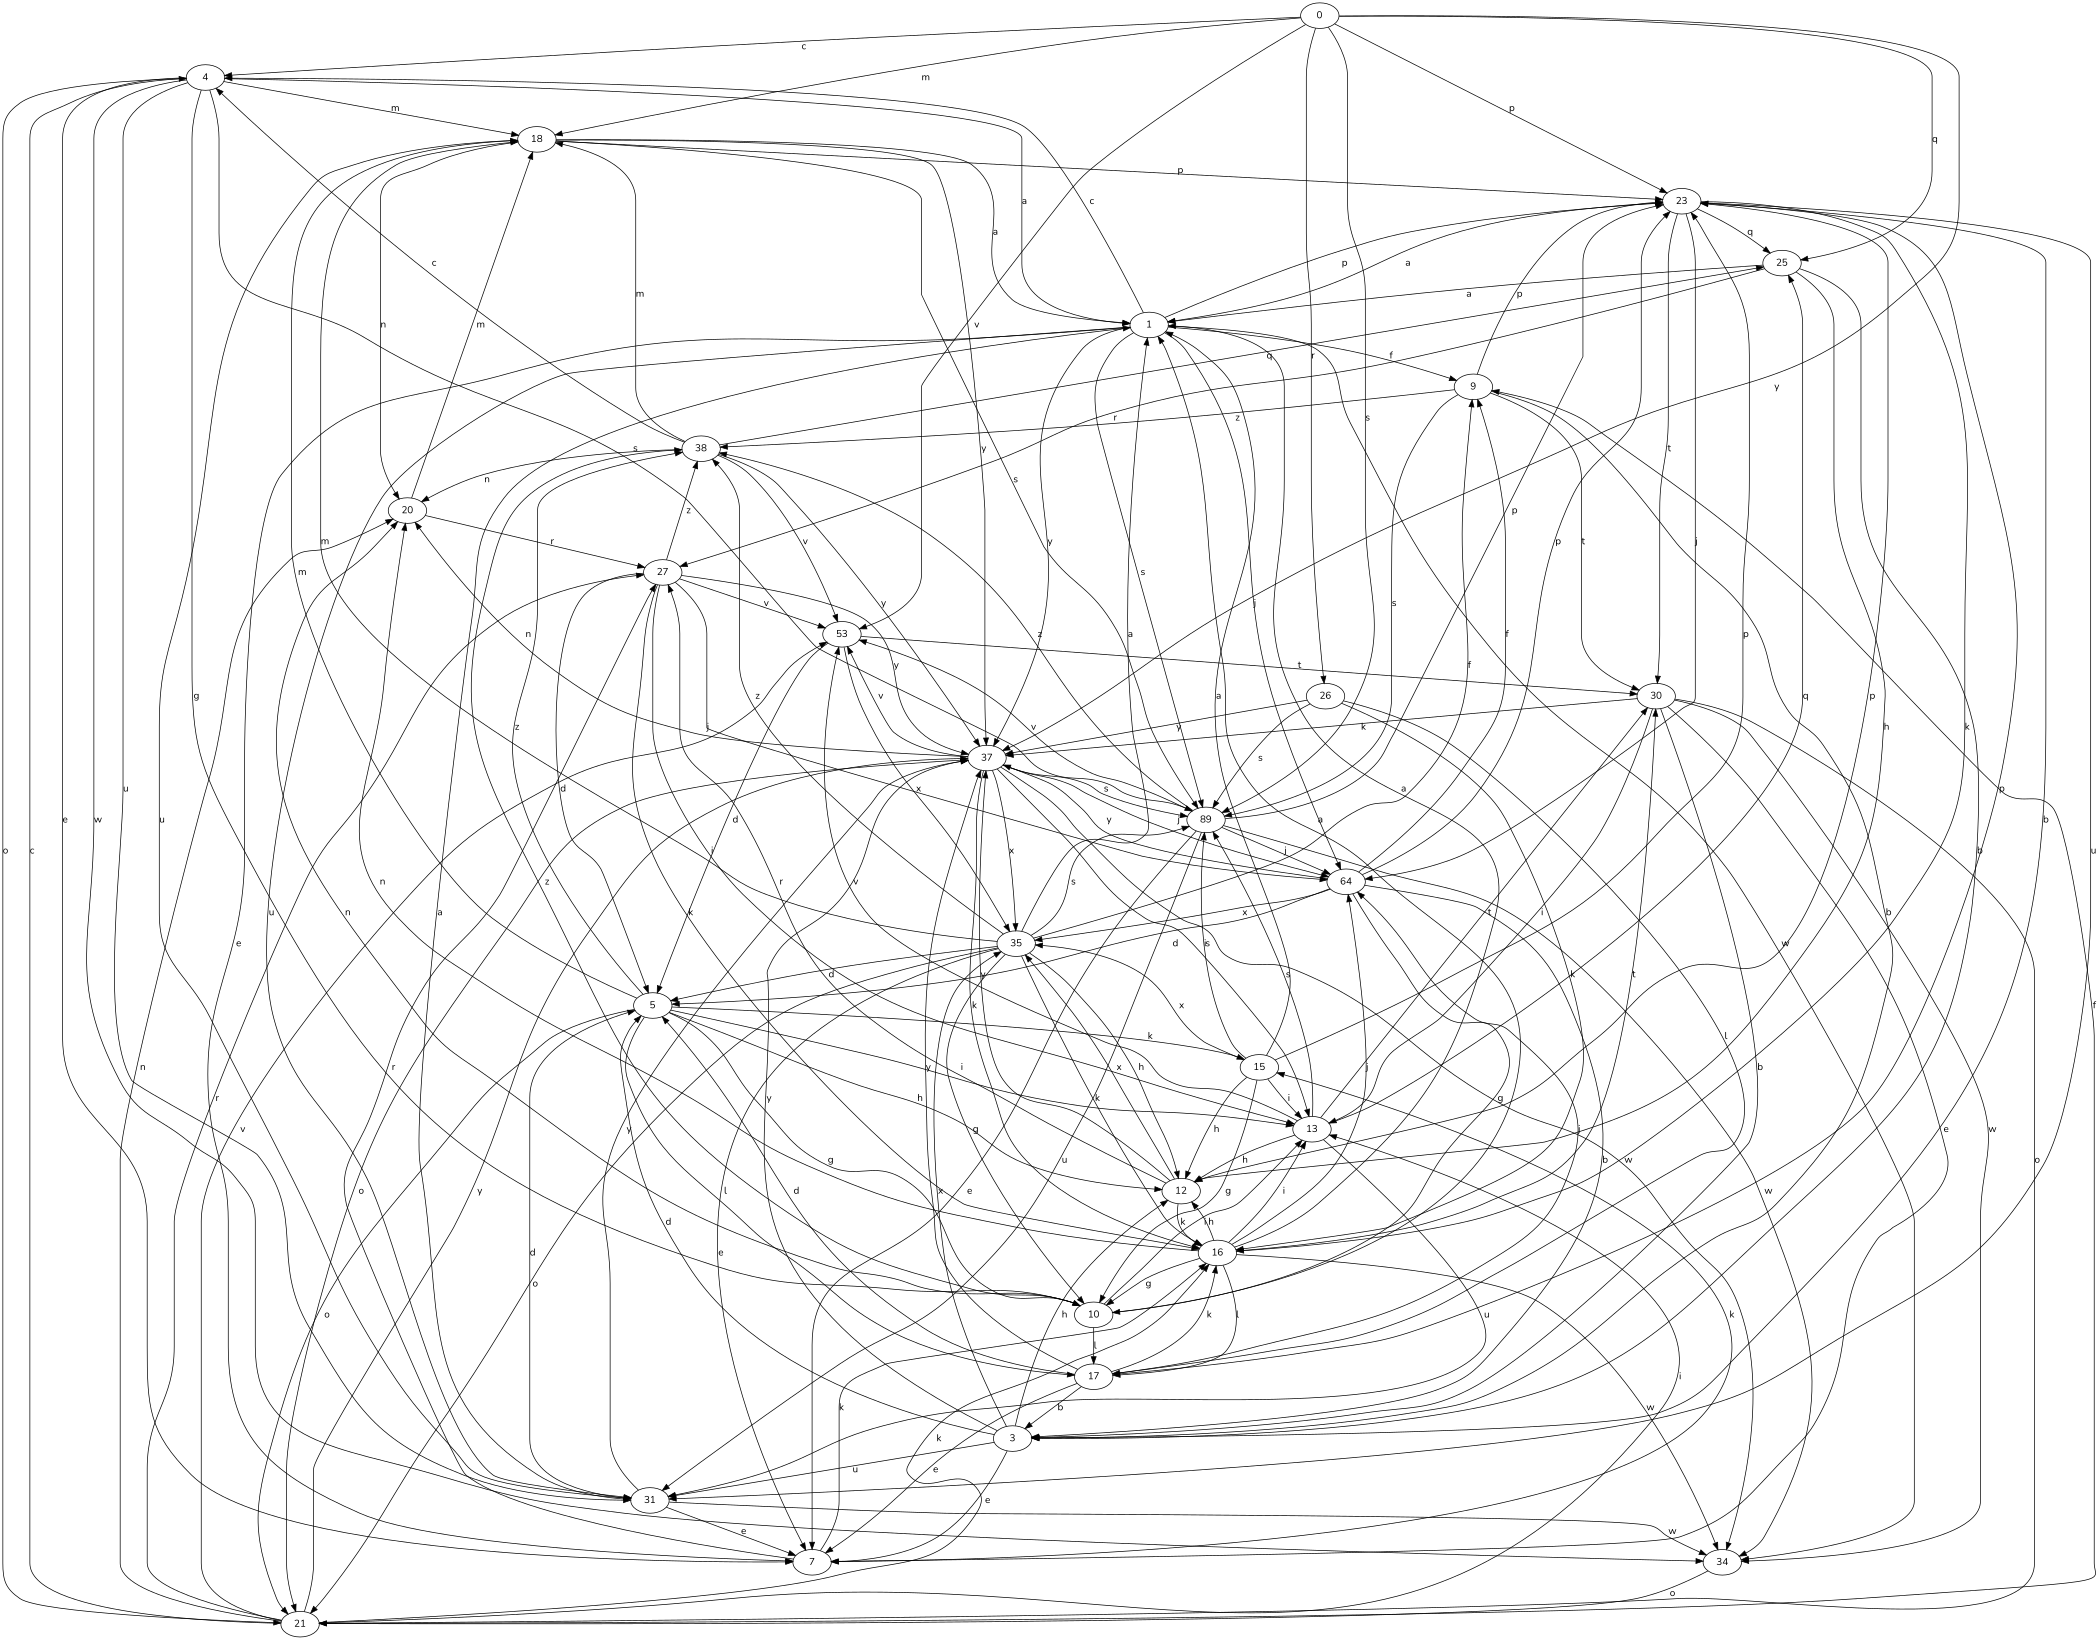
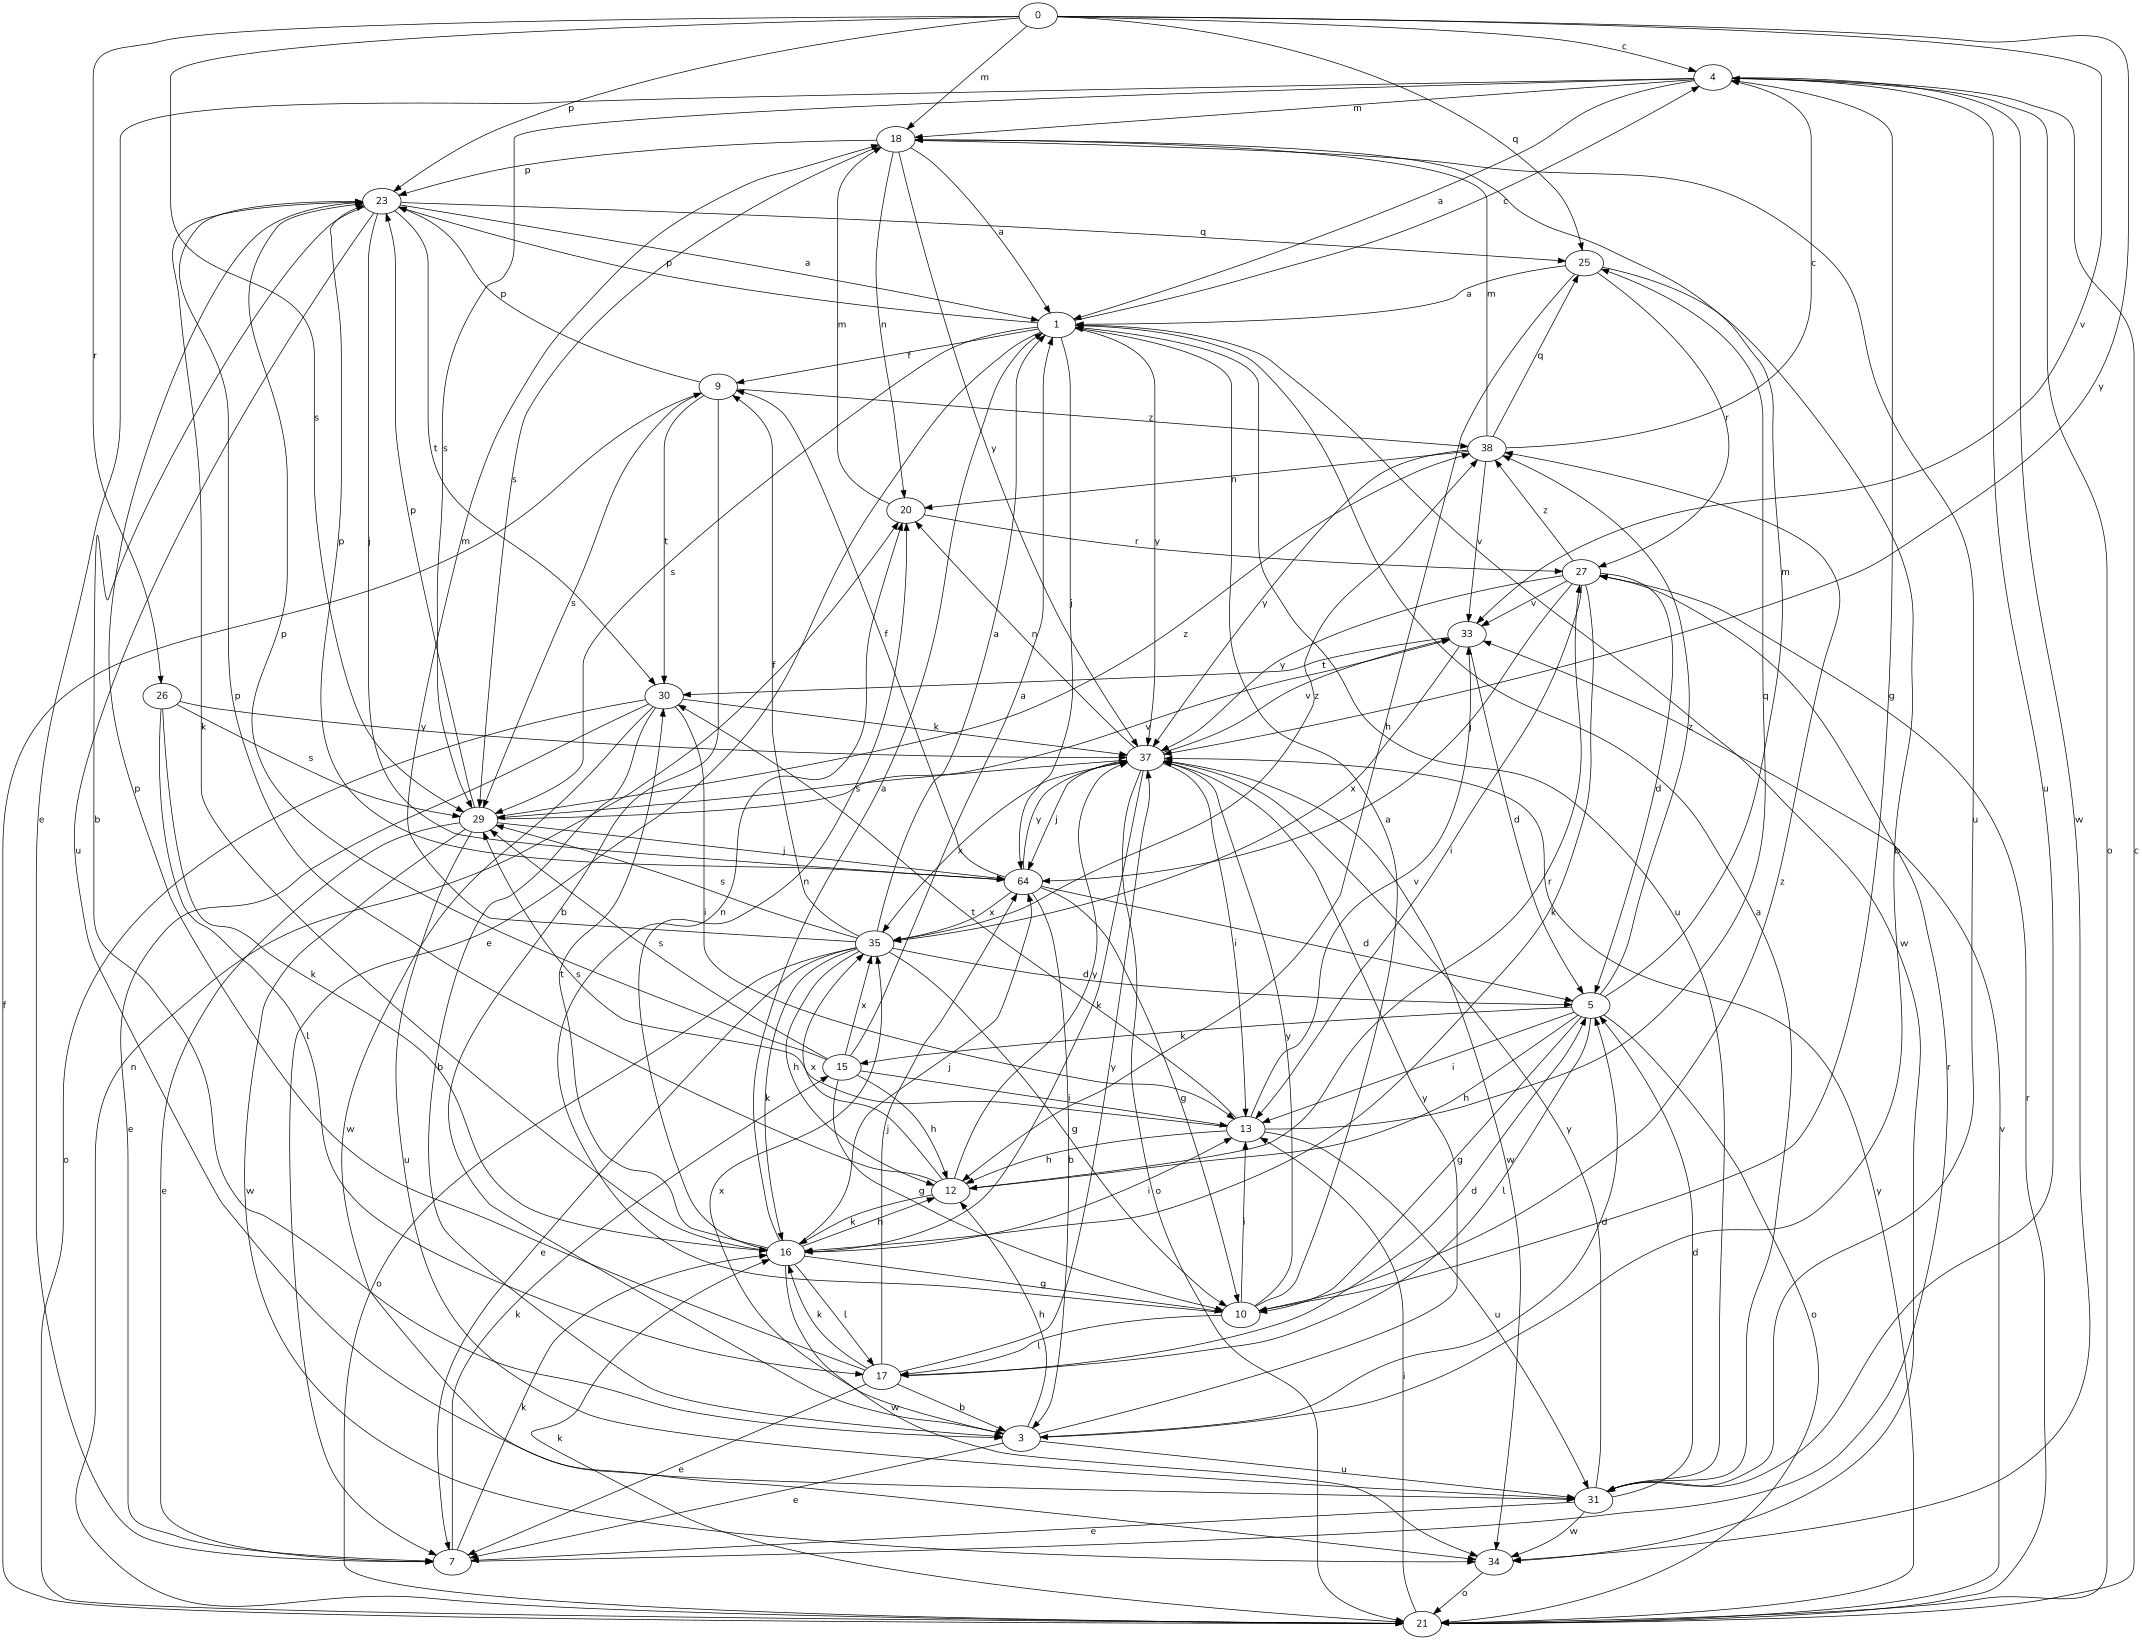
node "53": label "53" -> "33"
node "89": label "89" -> "29"
edge "10" -> "37": added, label "y"
